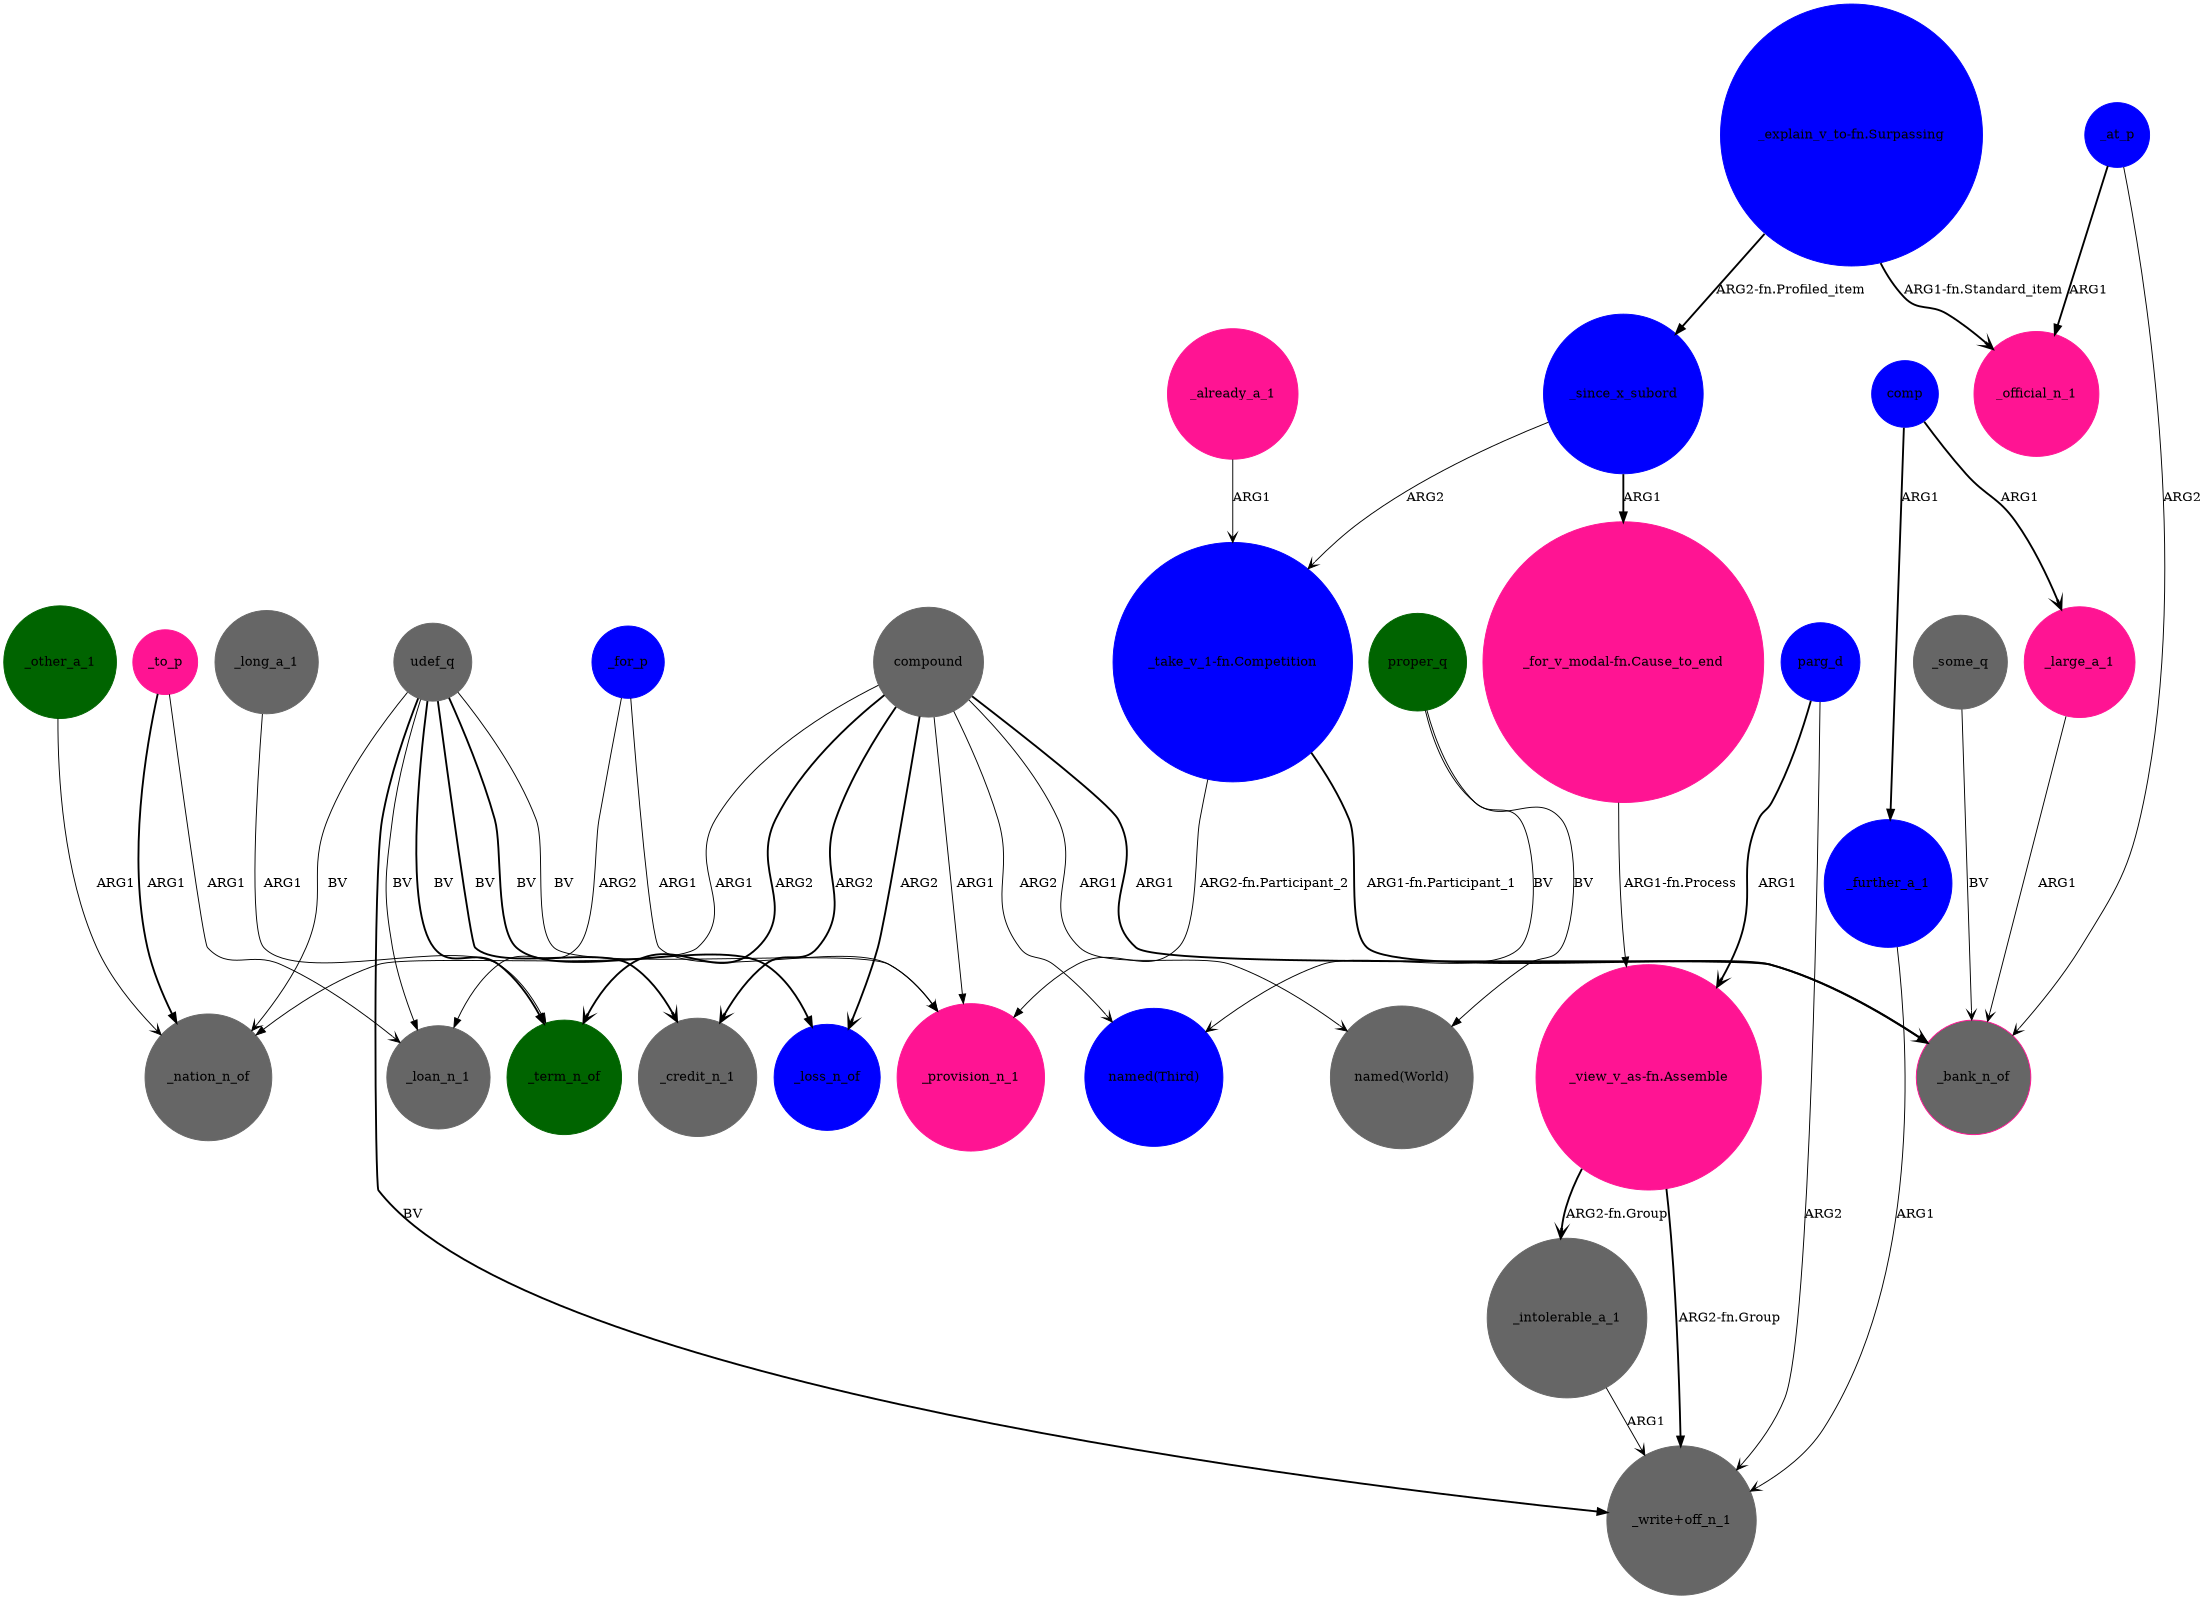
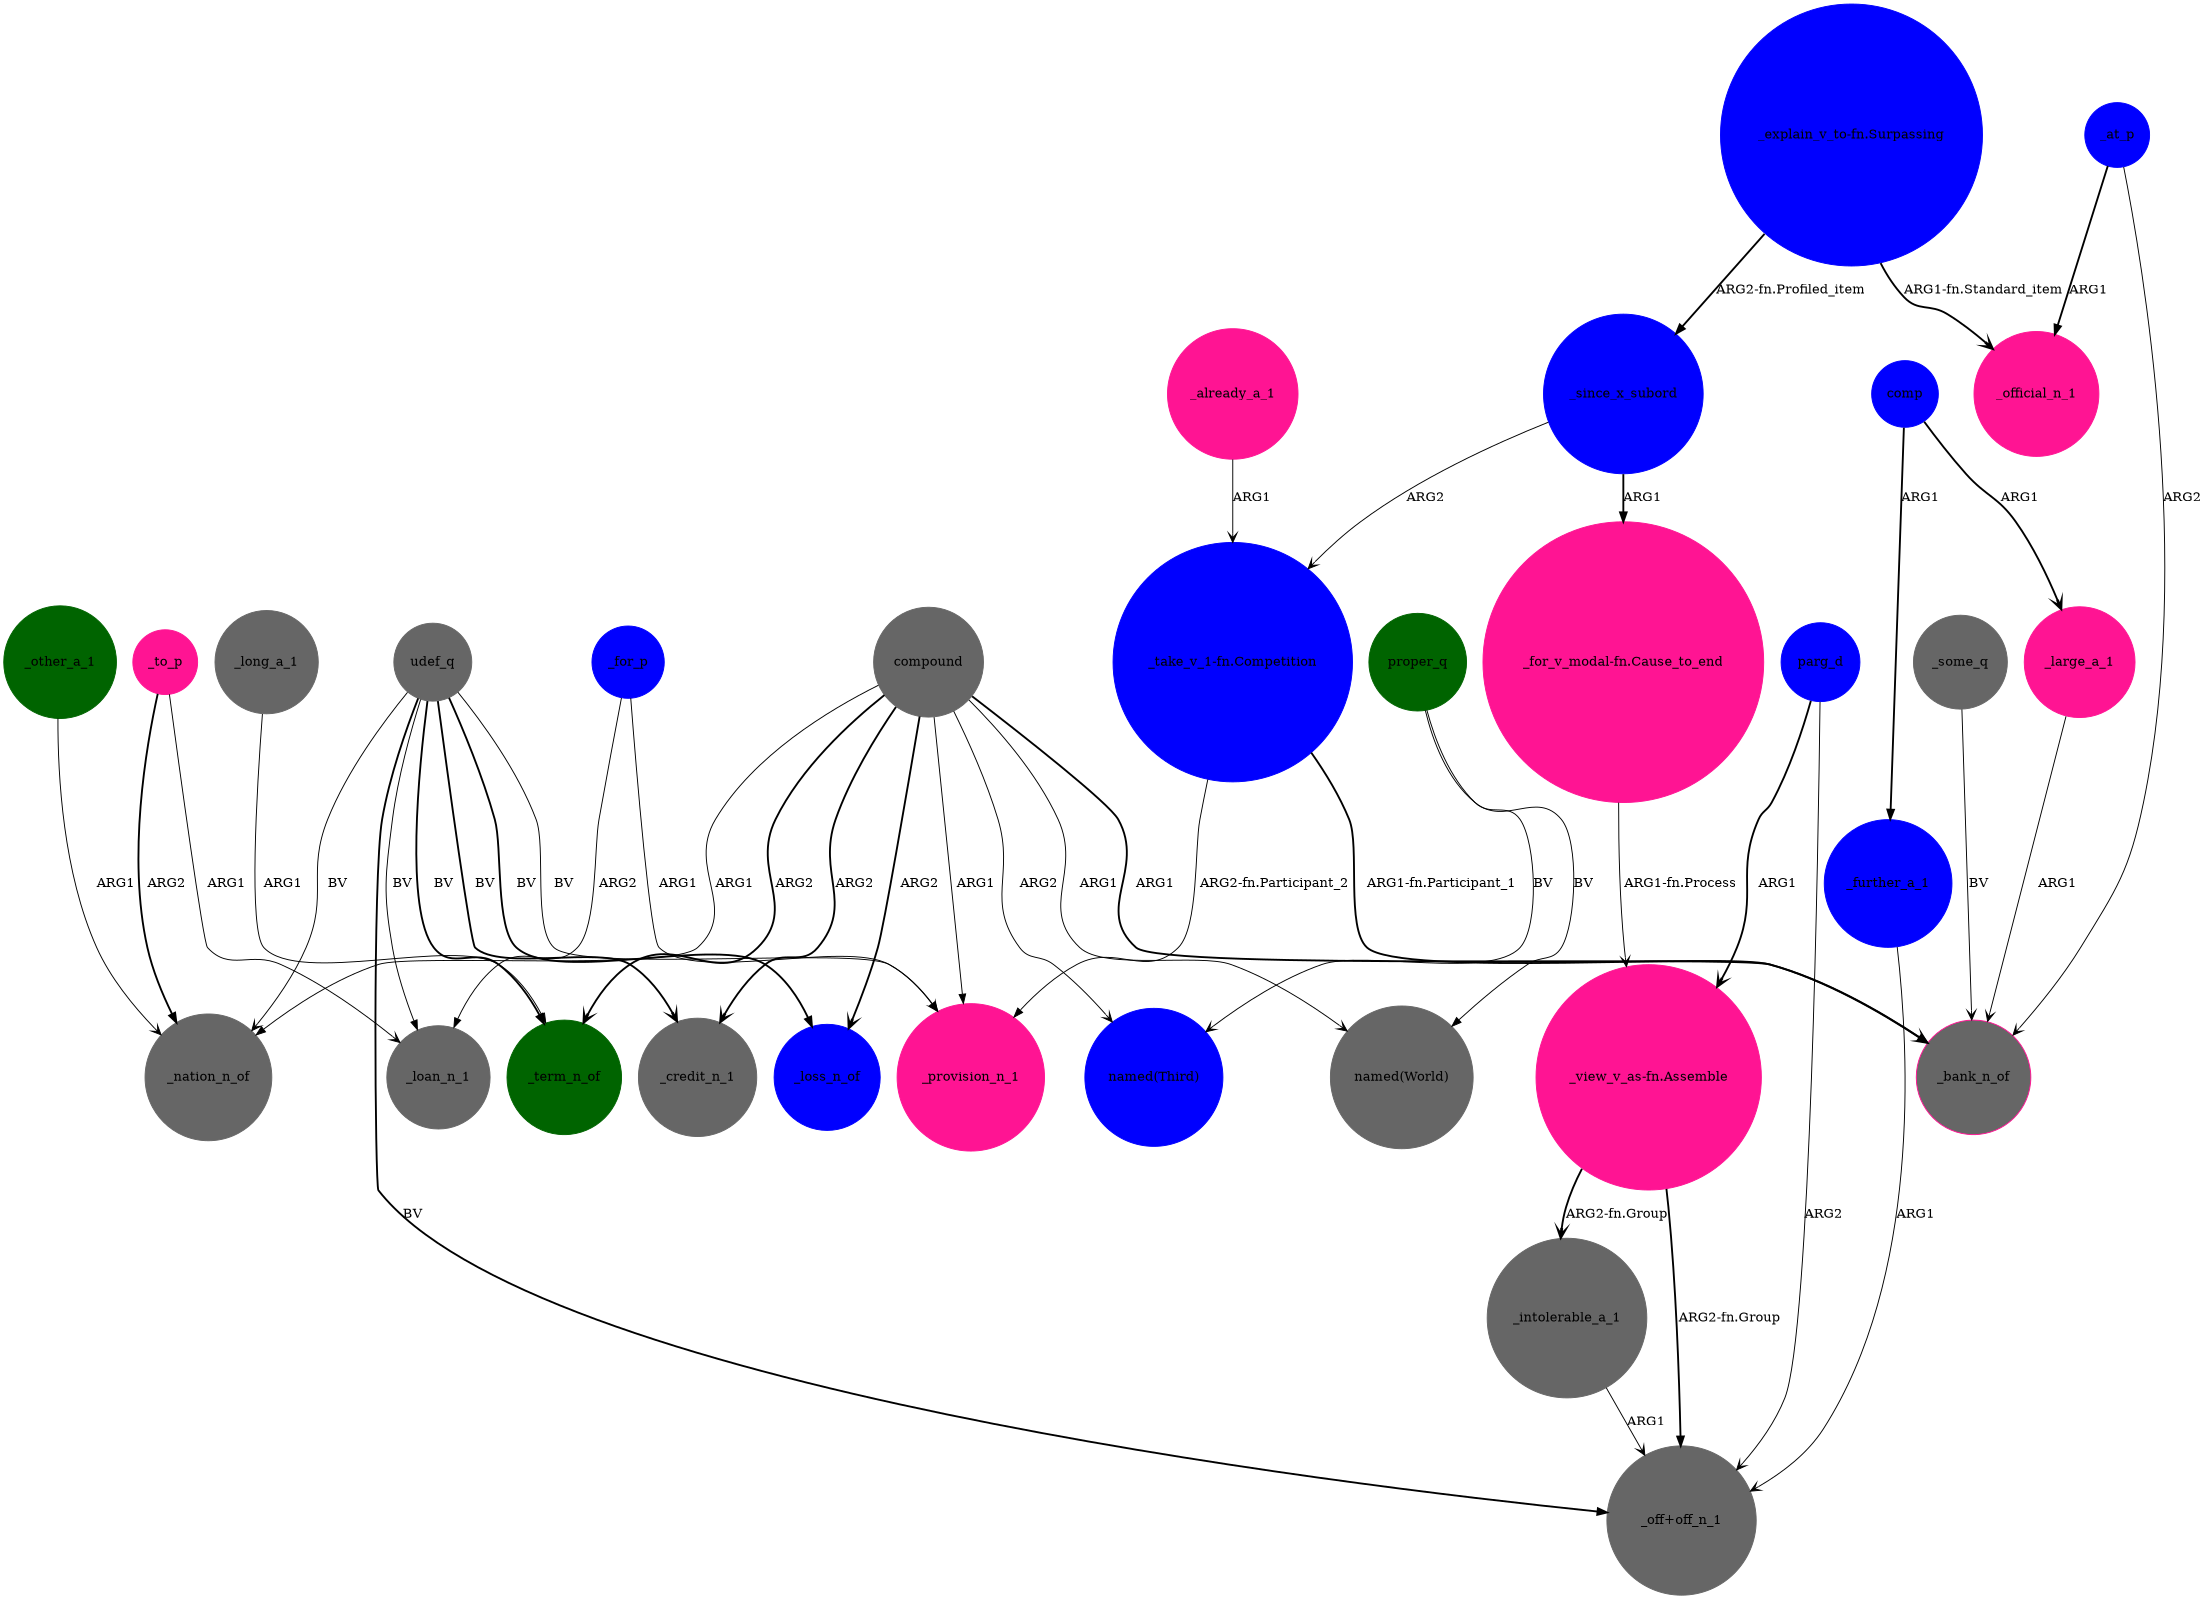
edge "_for_v_modal-fn.Cause_to_end" -> "_view_v_as-fn.Assemble": arrowhead normal -> vee
edge "_to_p" -> "_nation_n_of": label "ARG1" -> "ARG2"
node "_write+off_n_1": label "_write+off_n_1" -> "_off+off_n_1"
